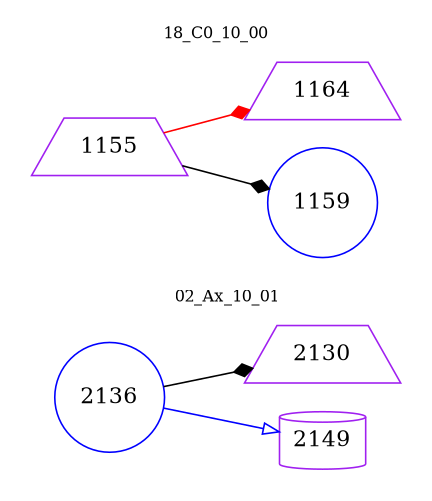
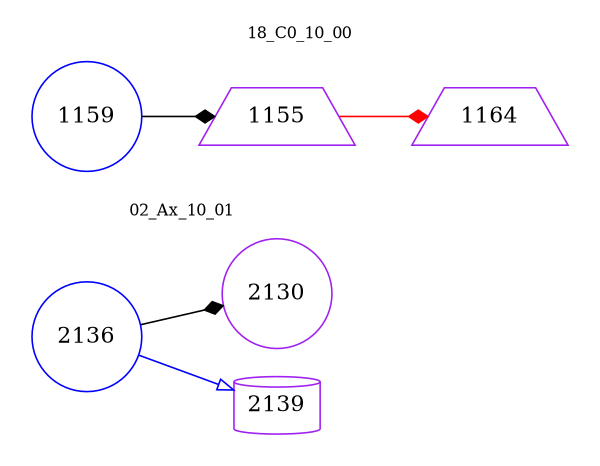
edge "1155" -> "1159": reversed
node "2130": shape trapezium -> circle
node "2149": label "2149" -> "2139"
